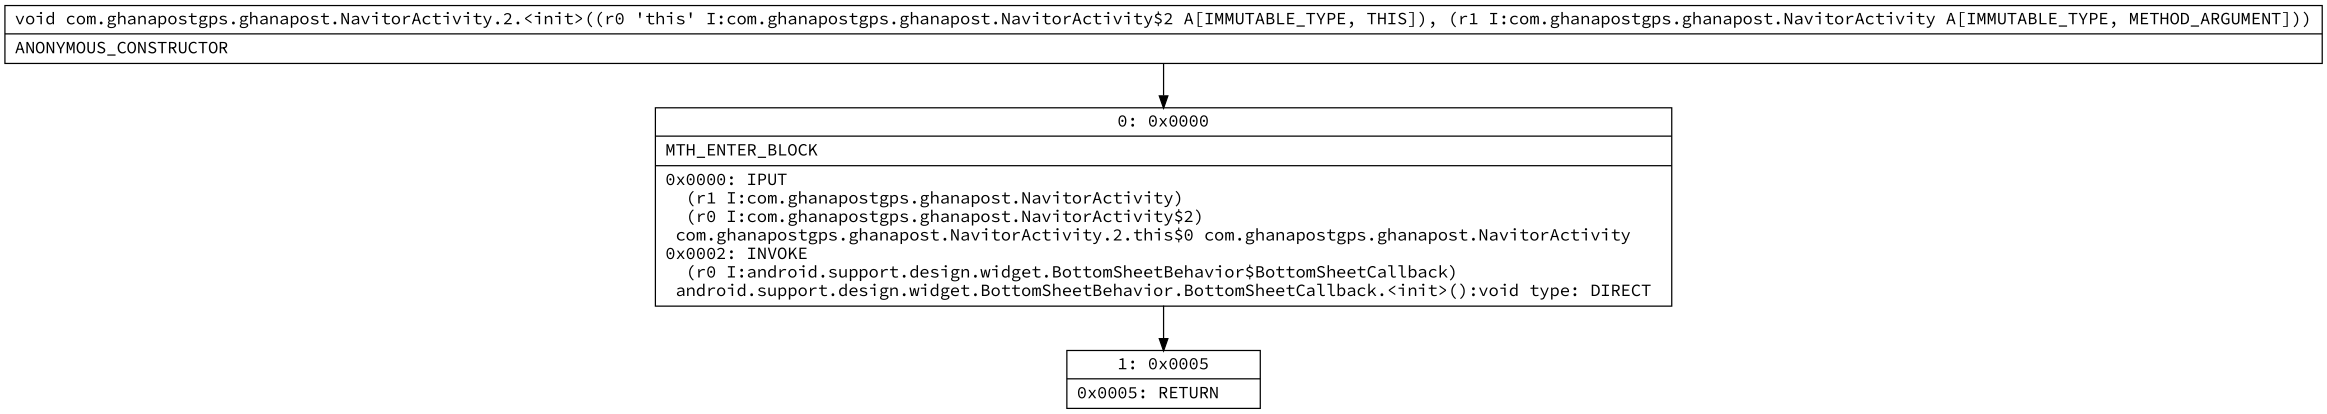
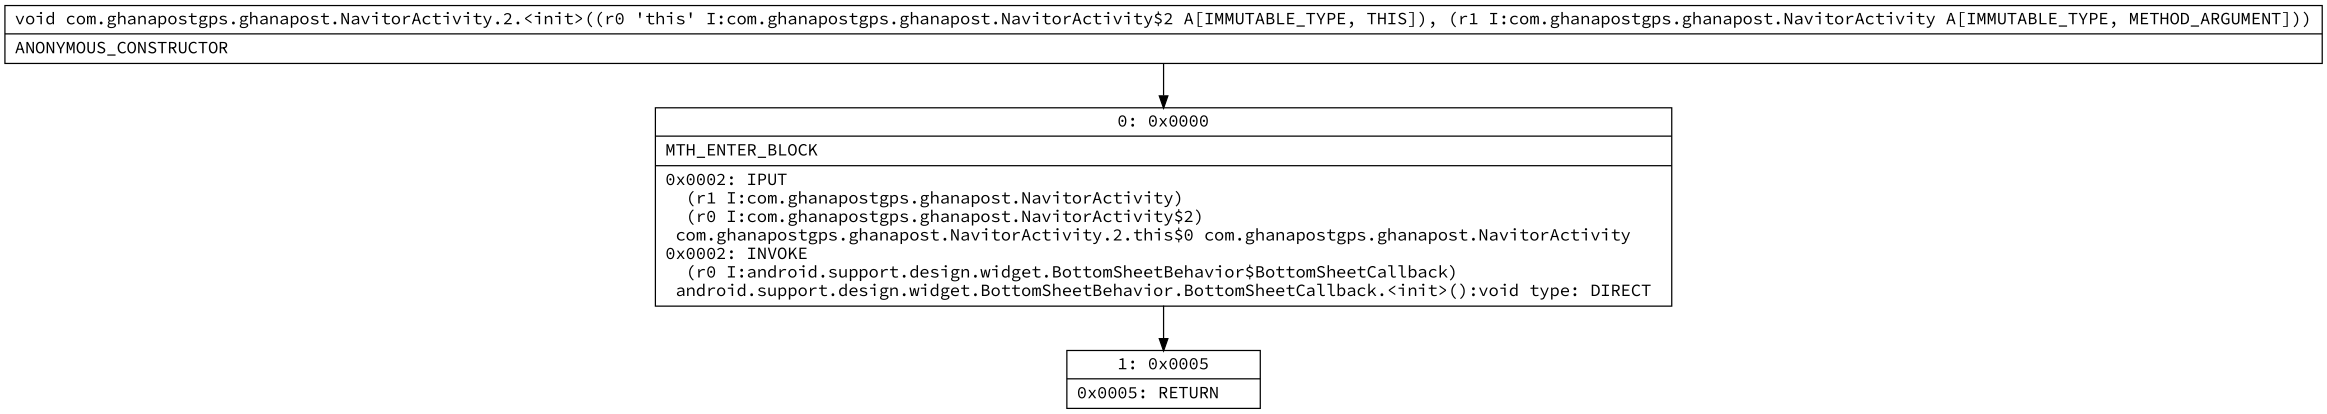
node "0: 0x0000": text "0x0000: IPUT" -> "0x0002: IPUT"
